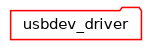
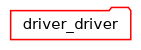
node "usbdev_driver": label "usbdev_driver" -> "driver_driver"
